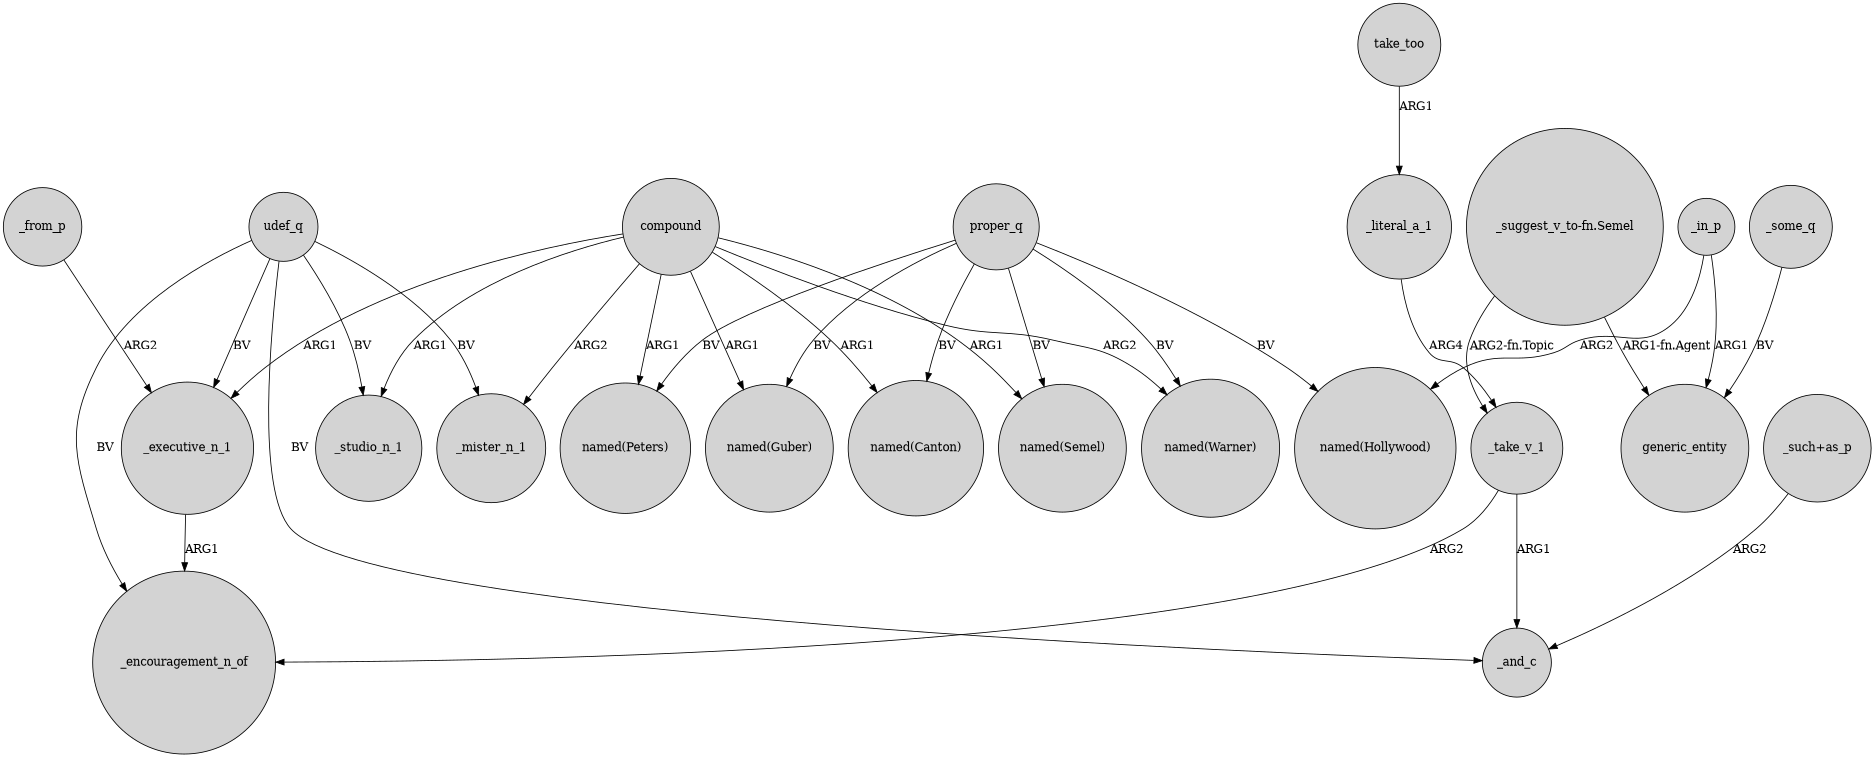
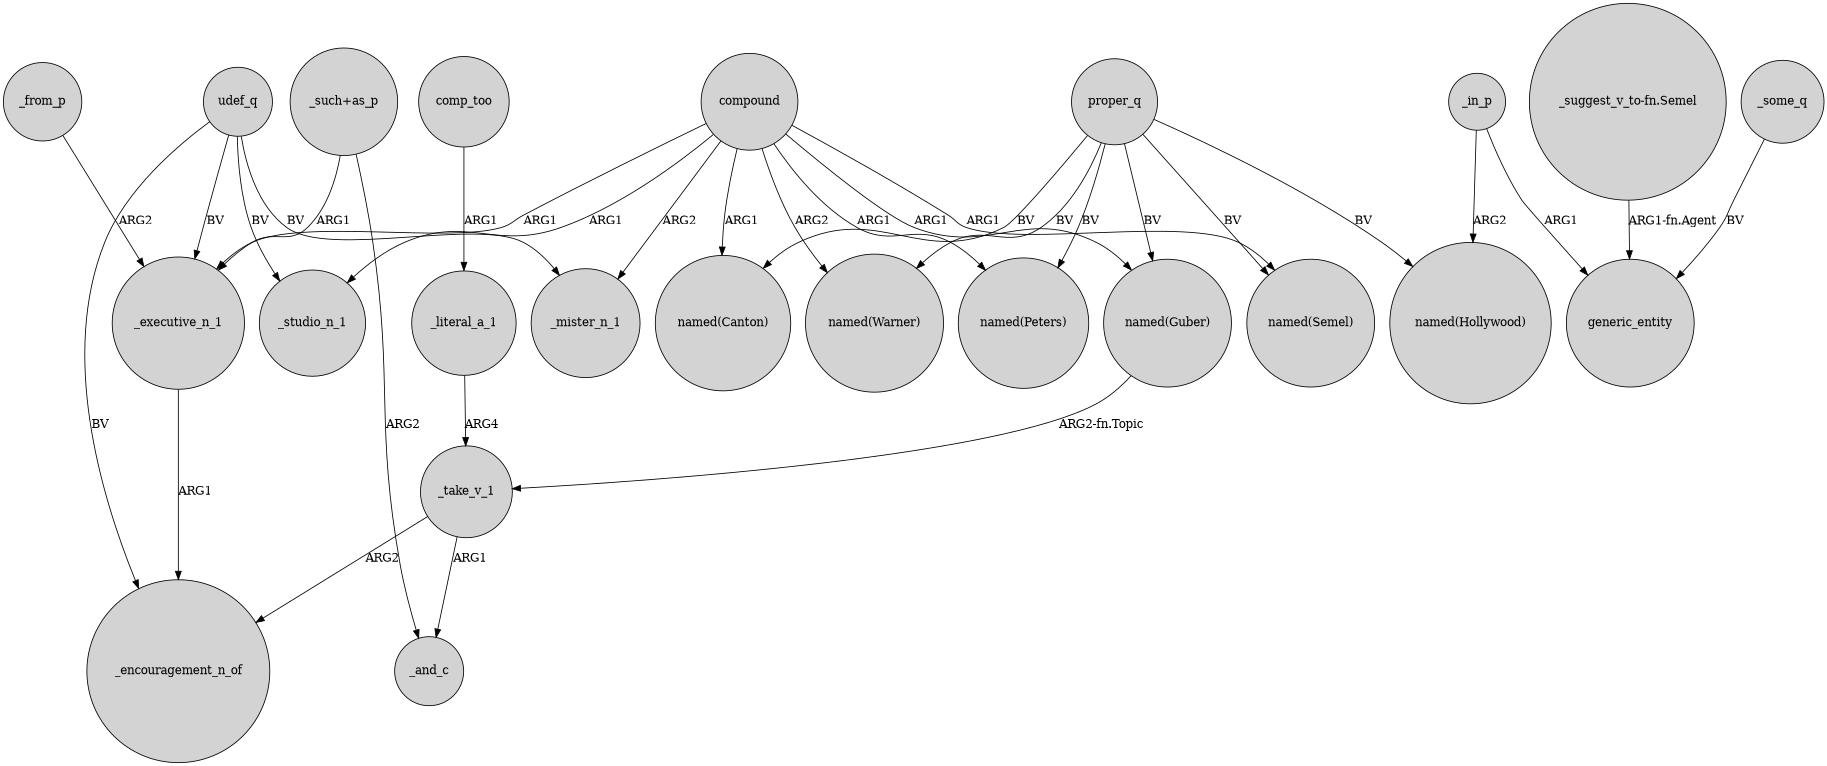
node "take_too": label "take_too" -> "comp_too"
edge "_such+as_p" -> "_executive_n_1": added, label "ARG1"
edge "_suggest_v_to-fn.Semel" -> "_take_v_1": now "named(Guber)" -> "_take_v_1"
edge "udef_q" -> "_and_c": removed, label "BV"
